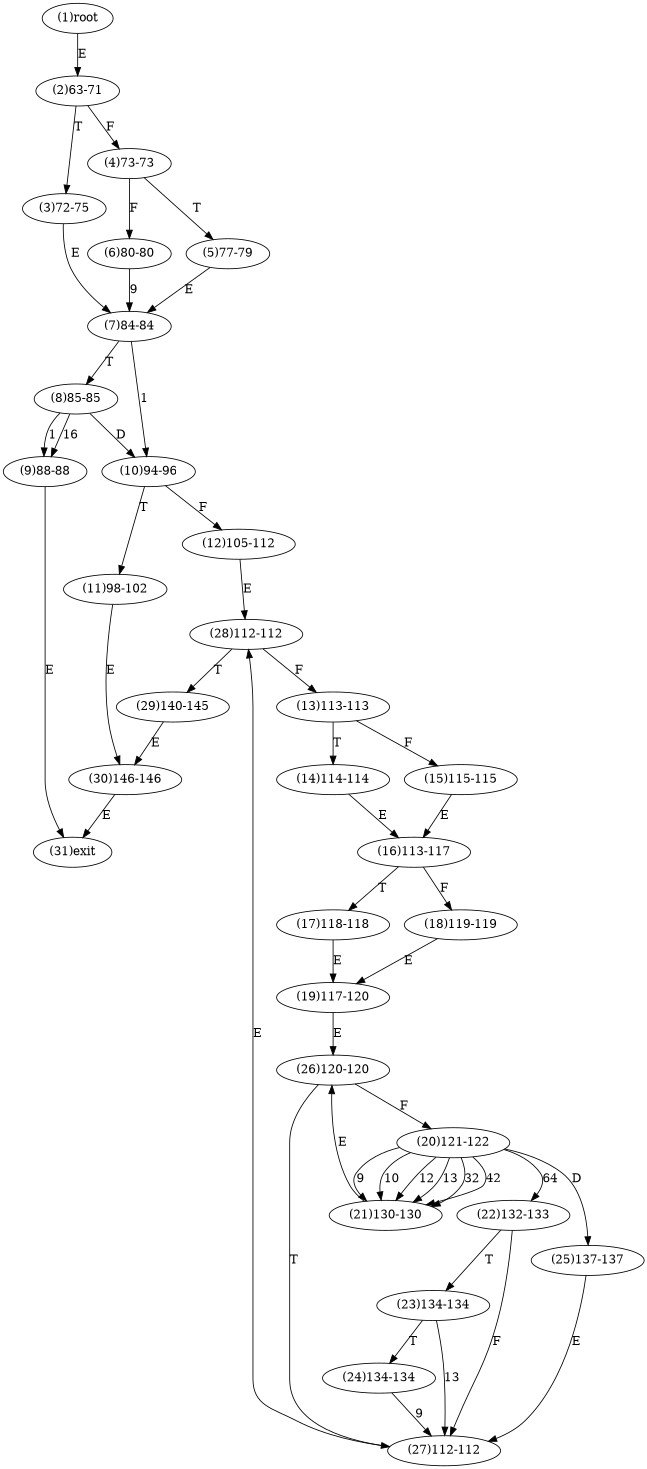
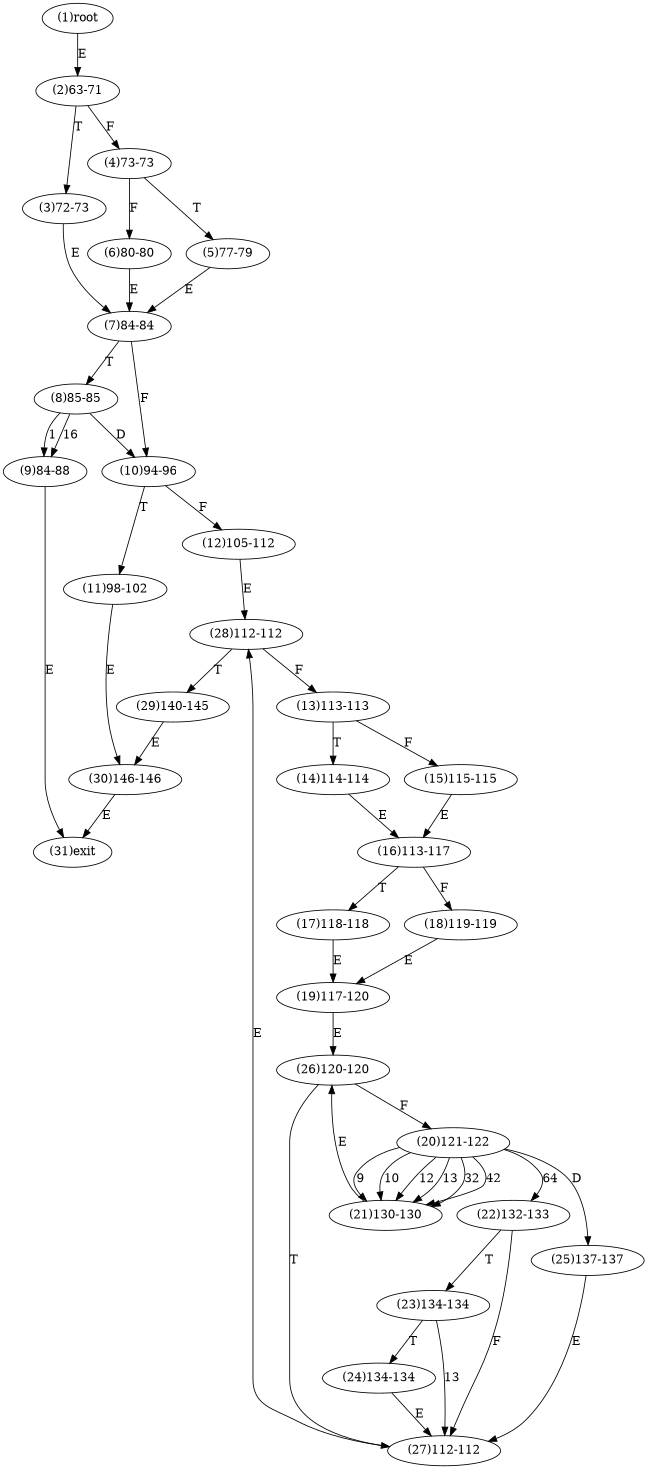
node "(3)72-75": label "(3)72-75" -> "(3)72-73"
edge "(6)80-80" -> "(7)84-84": label "9" -> "E"
edge "(7)84-84" -> "(10)94-96": label "1" -> "F"
node "(9)88-88": label "(9)88-88" -> "(9)84-88"
edge "(24)134-134" -> "(27)112-112": label "9" -> "E"
